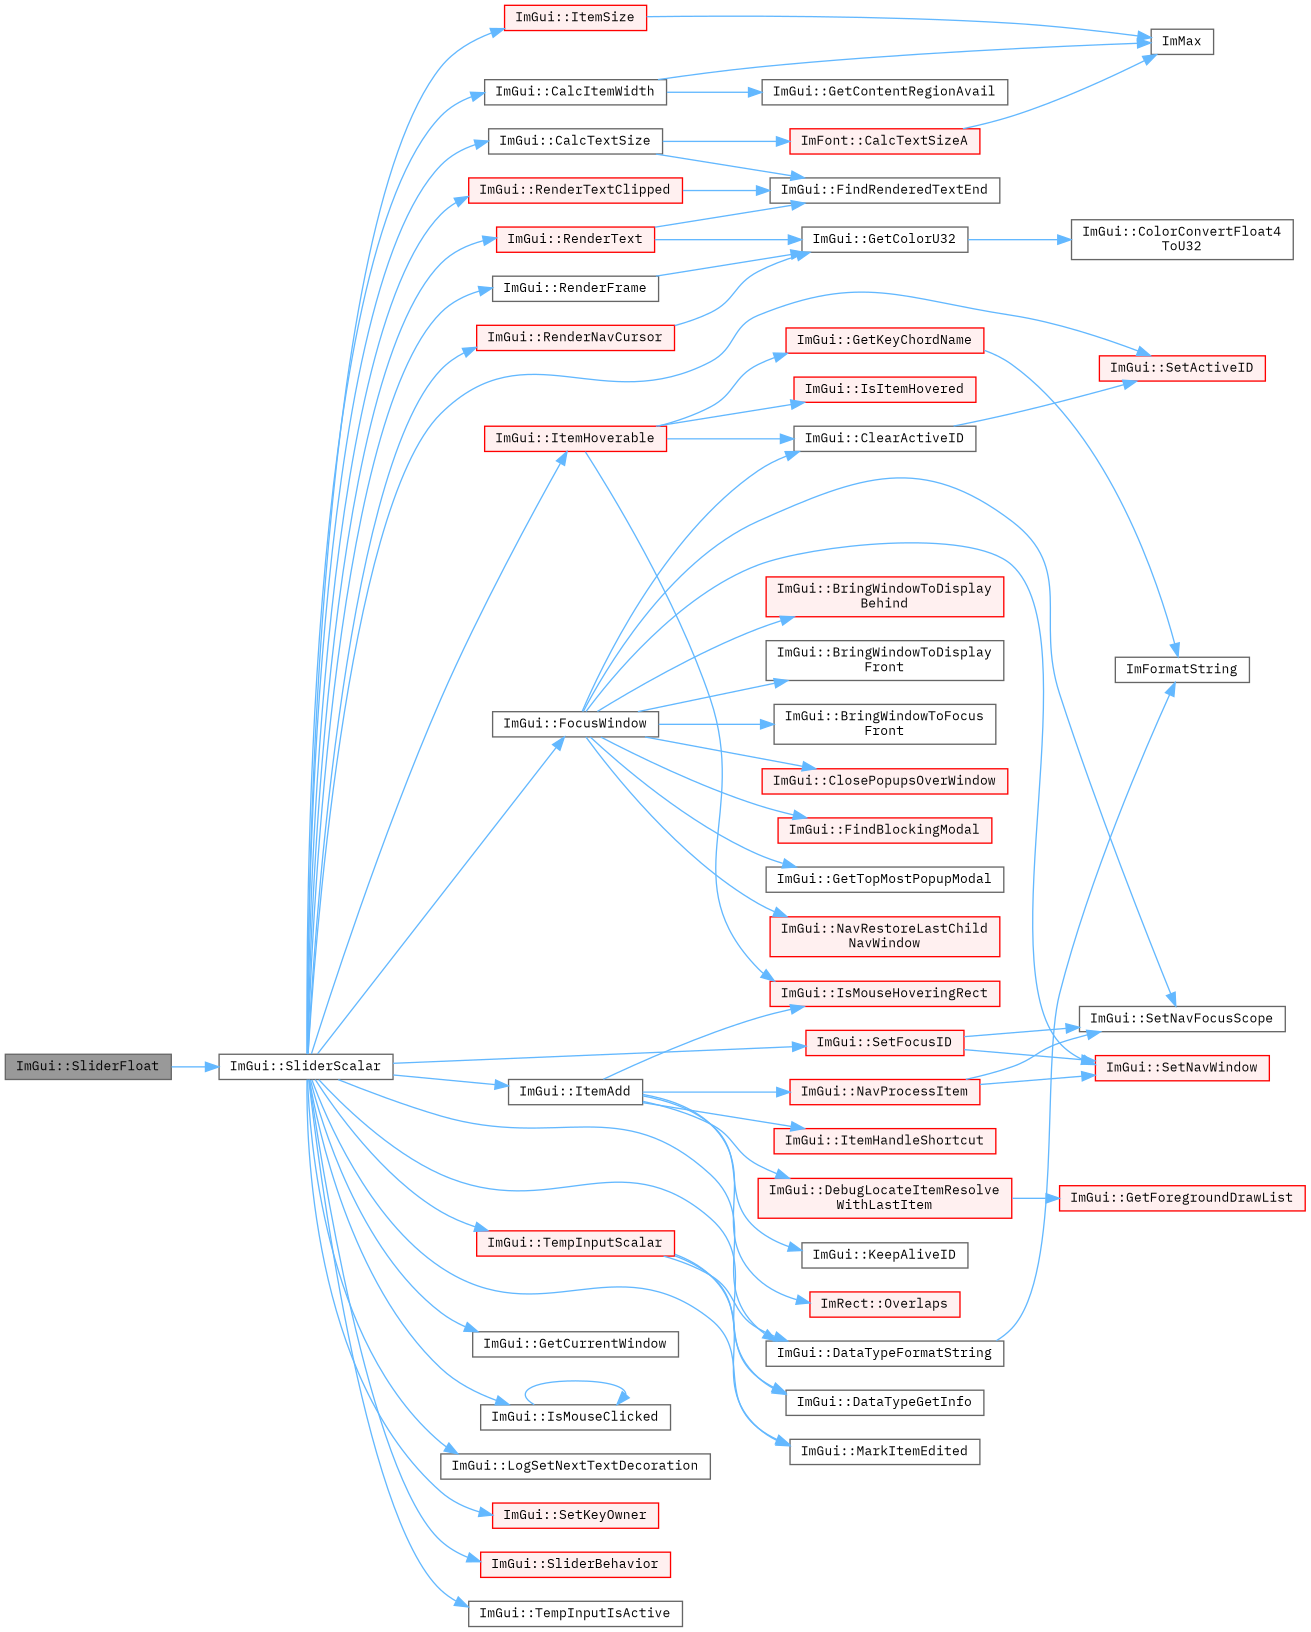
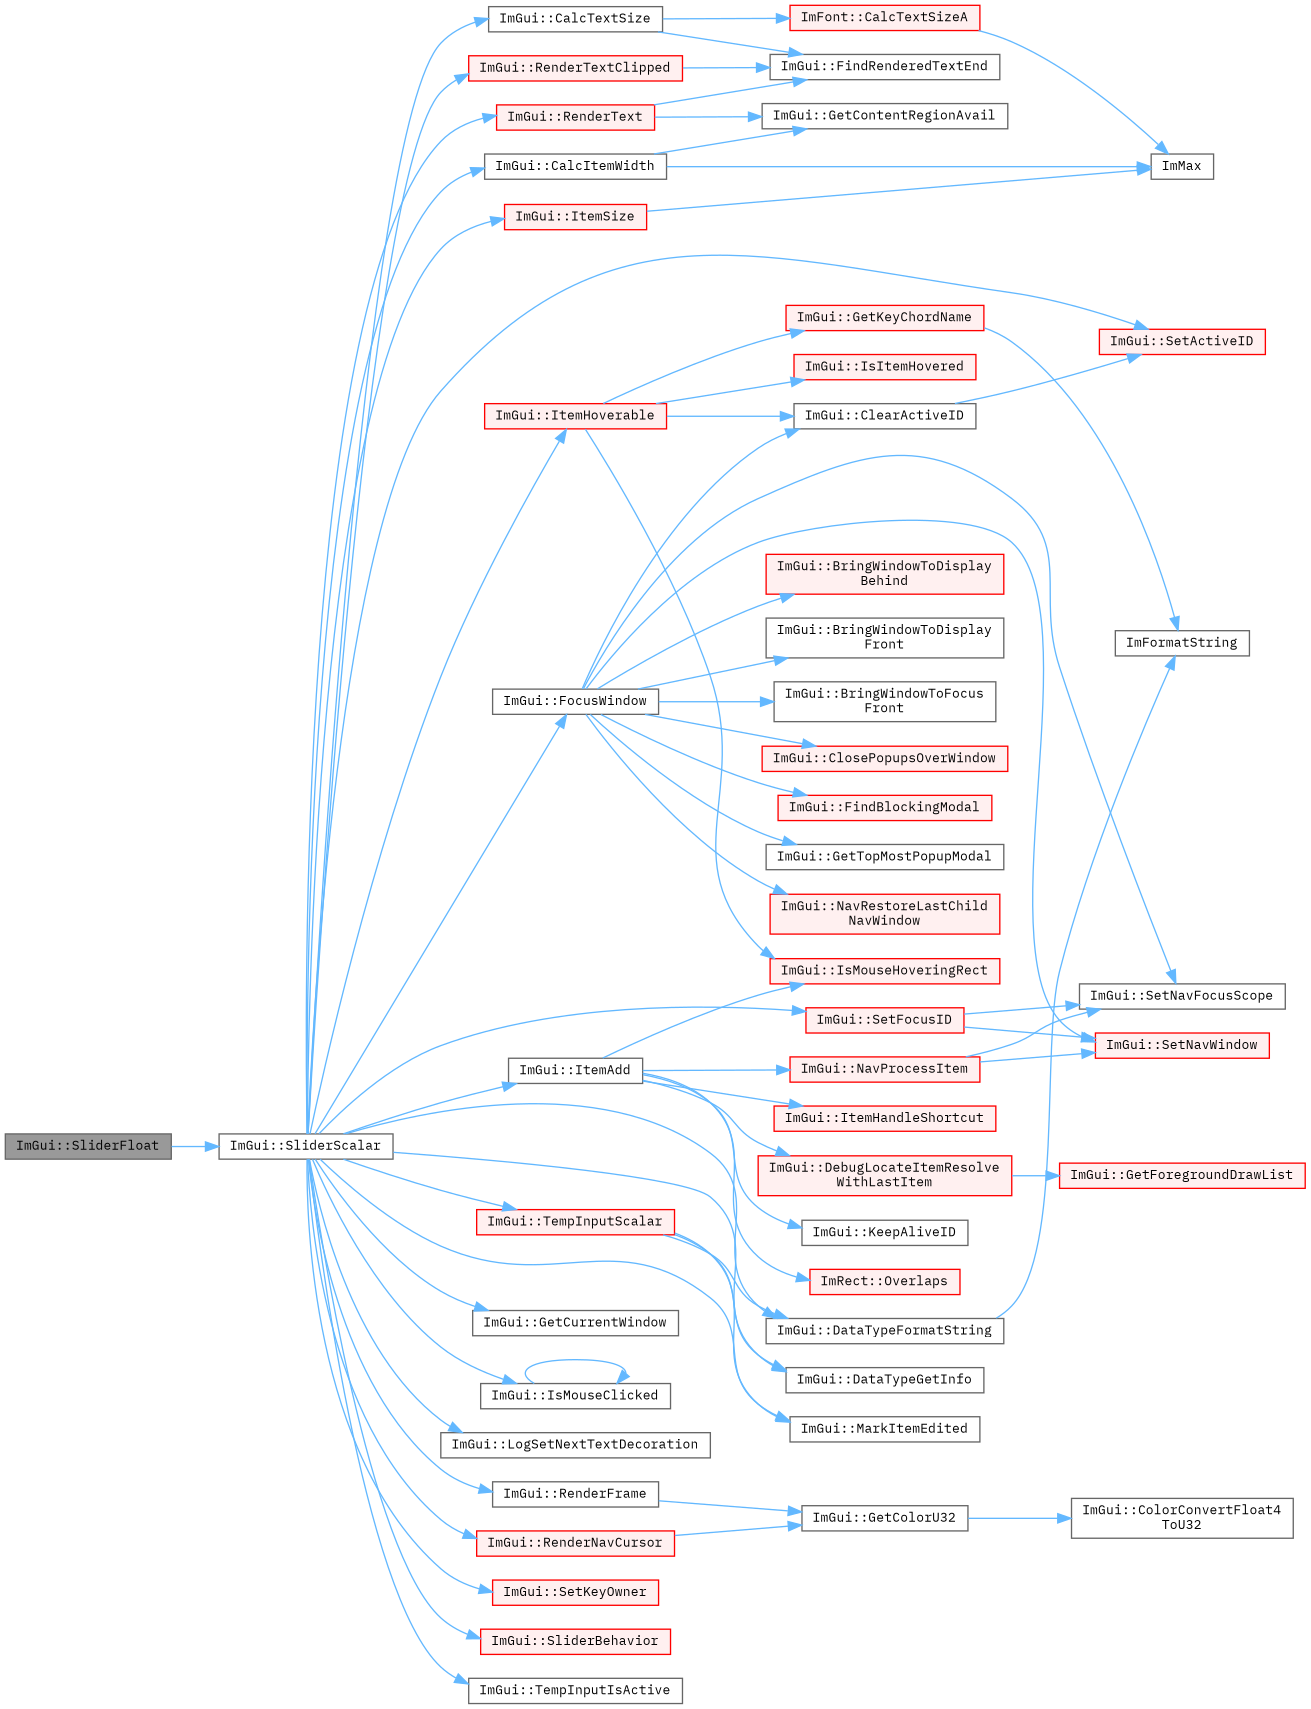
edge "ImGui::RenderText" -> "ImGui::GetColorU32": now "ImGui::RenderText" -> "ImGui::GetContentRegionAvail"
